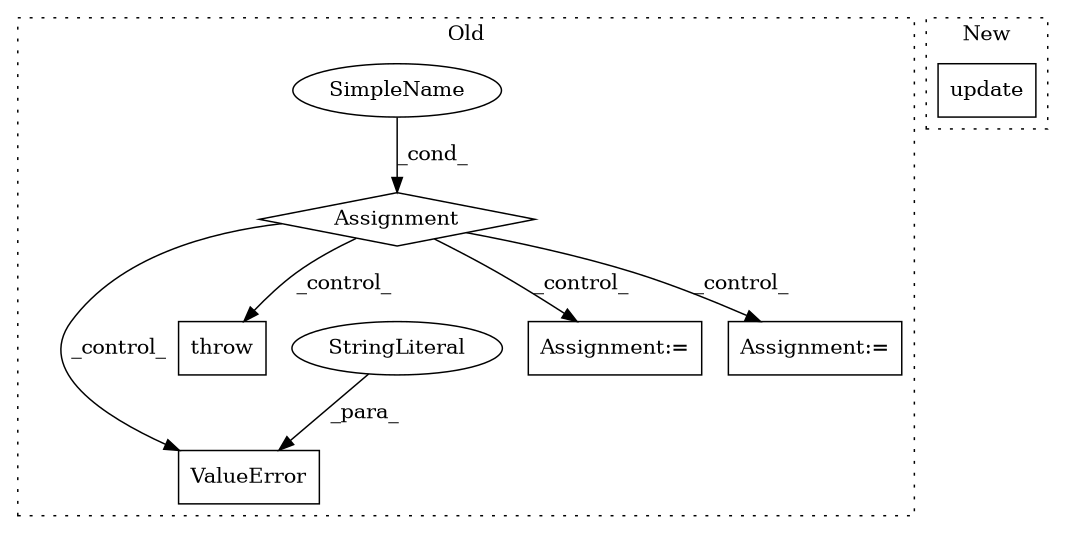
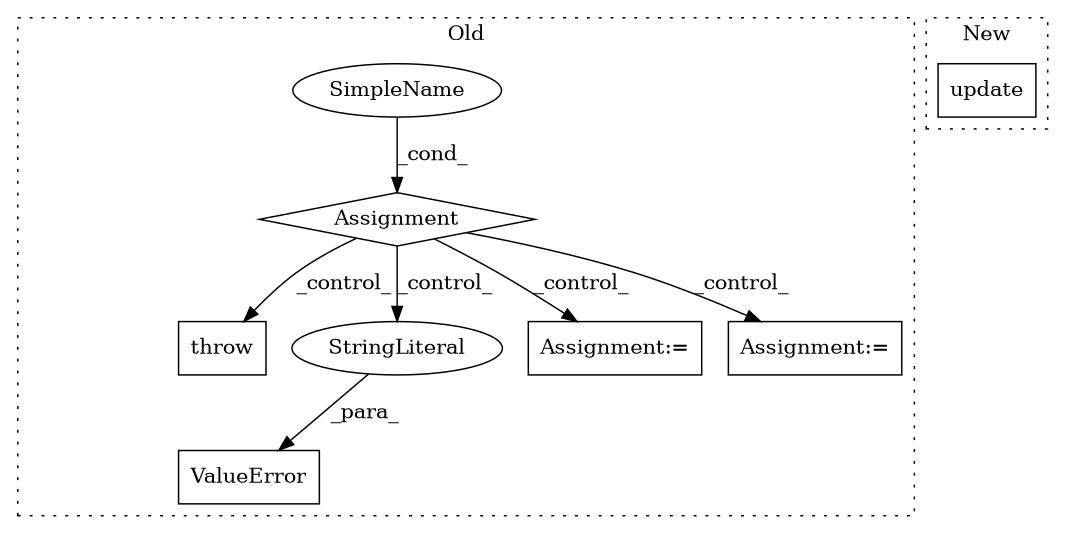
edge "Assignment" -> "ValueError": now "Assignment" -> "StringLiteral"
